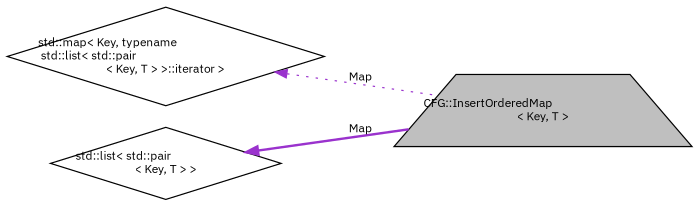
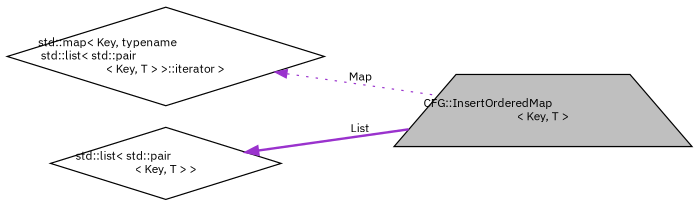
edge "CFG::InsertOrderedMap < Key, T >" -> "std::list< std::pair < Key, T > >": label " Map" -> " List"
